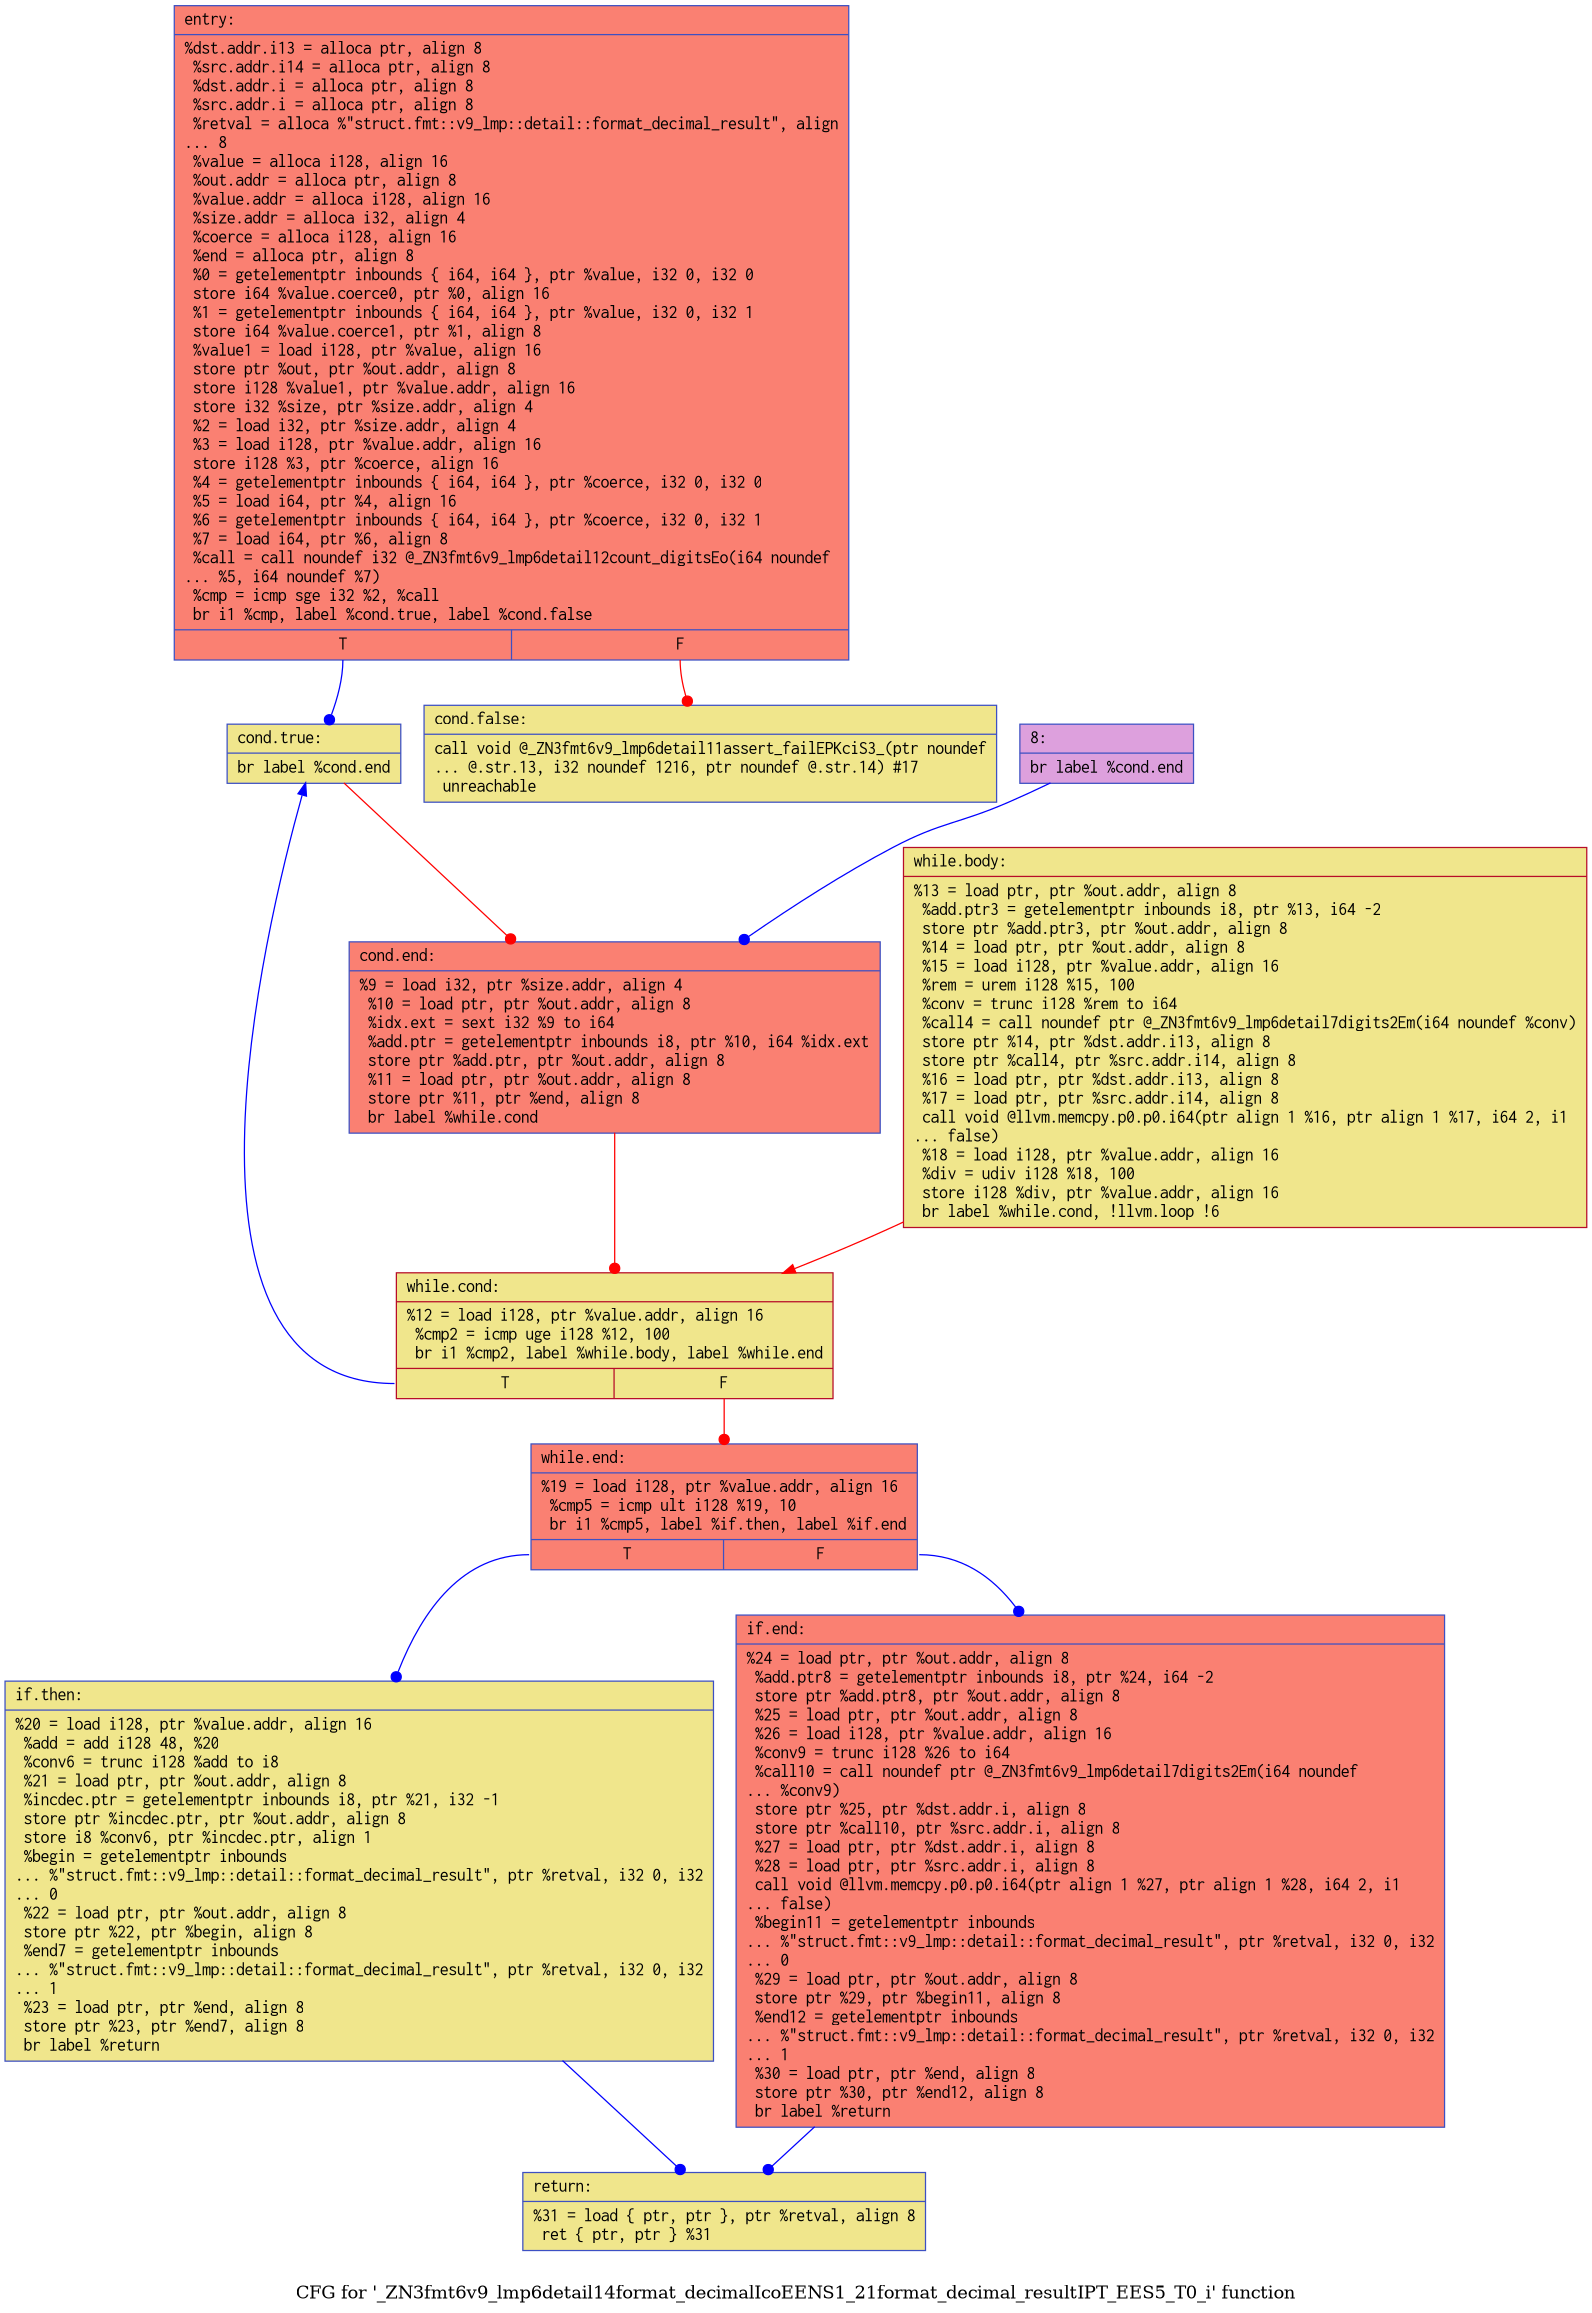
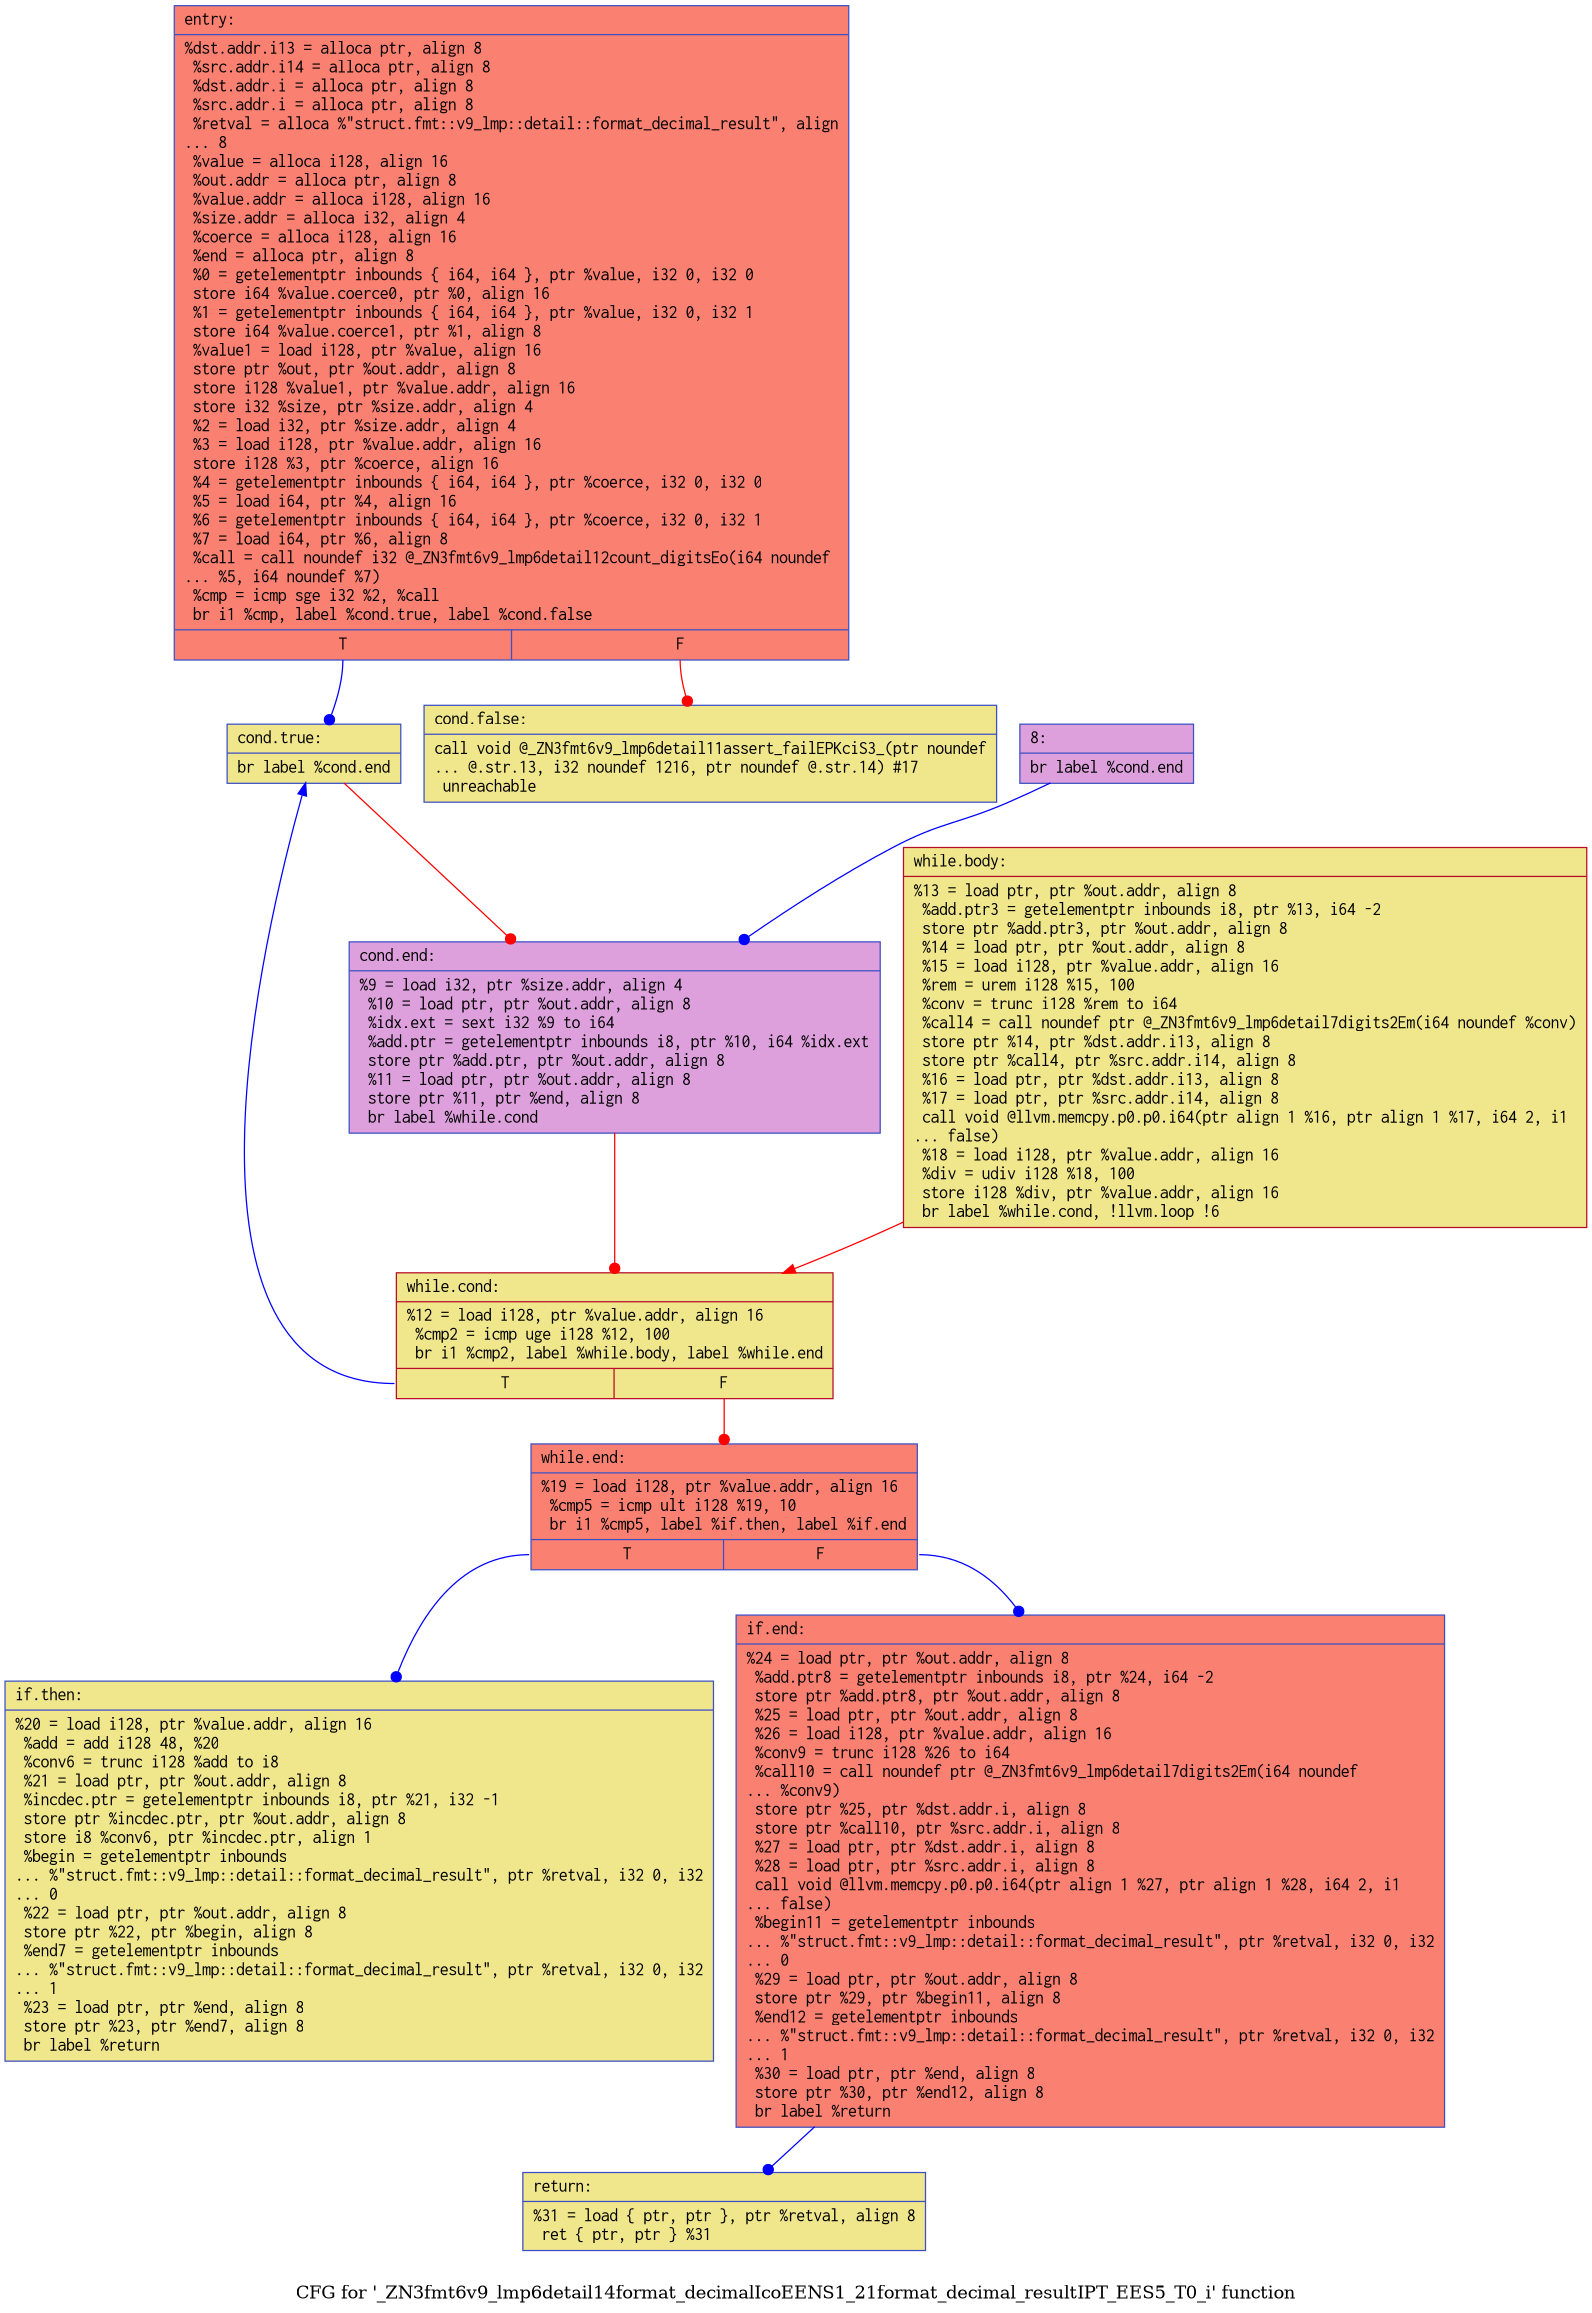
node "cond.end:": fillcolor salmon -> plum
edge "if.then:" -> "return:": removed
